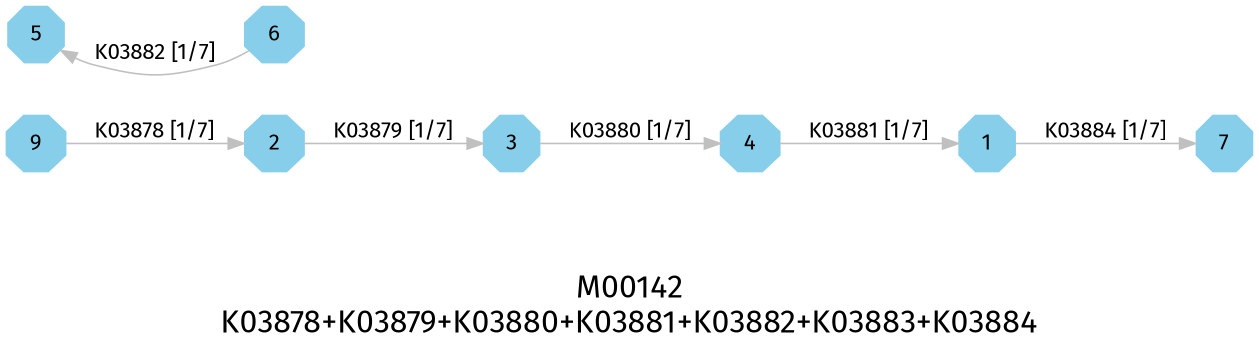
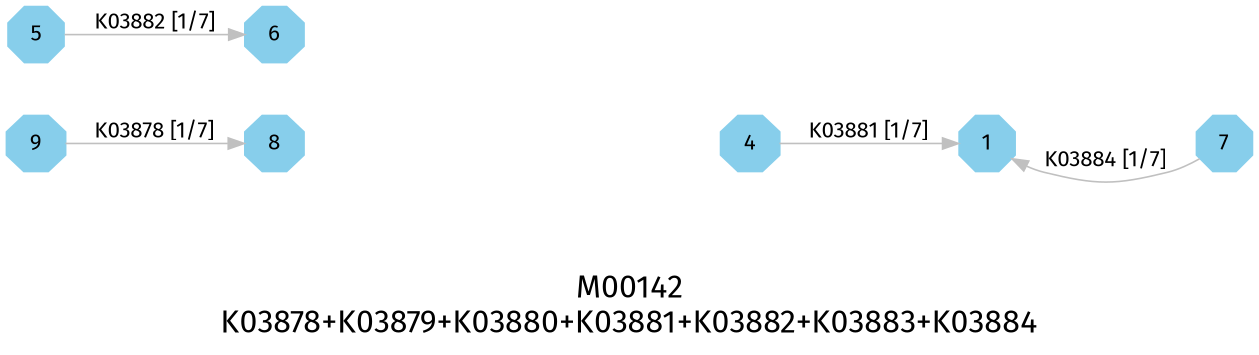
edge "6" -> "5": reversed
node "2": label "2" -> "8"
node "3": removed
edge "1" -> "7": reversed
